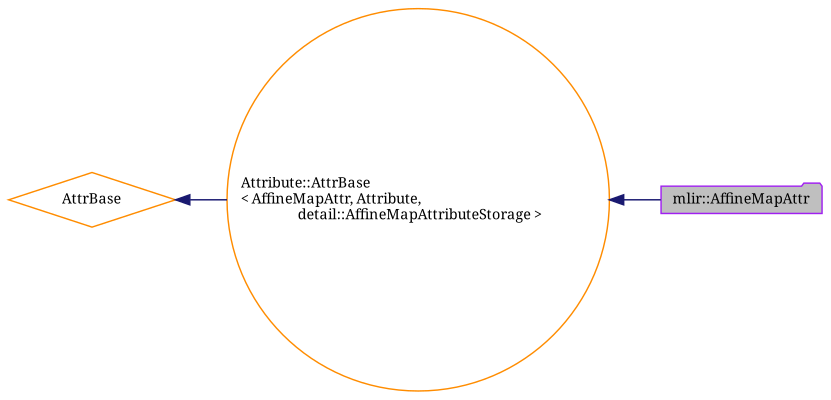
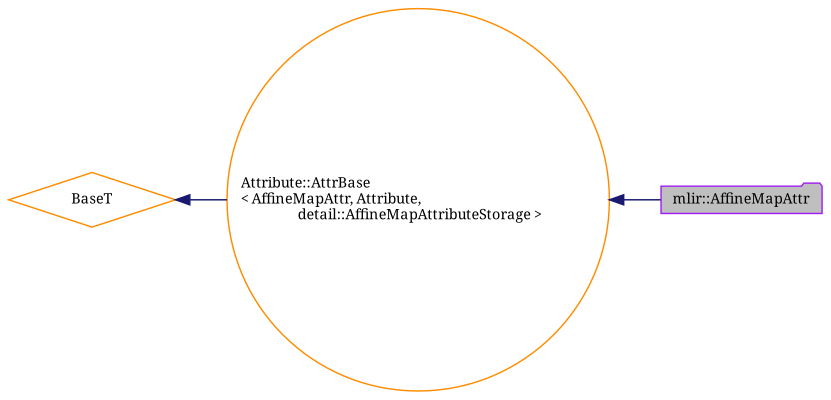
node "AttrBase": label "AttrBase" -> "BaseT"
